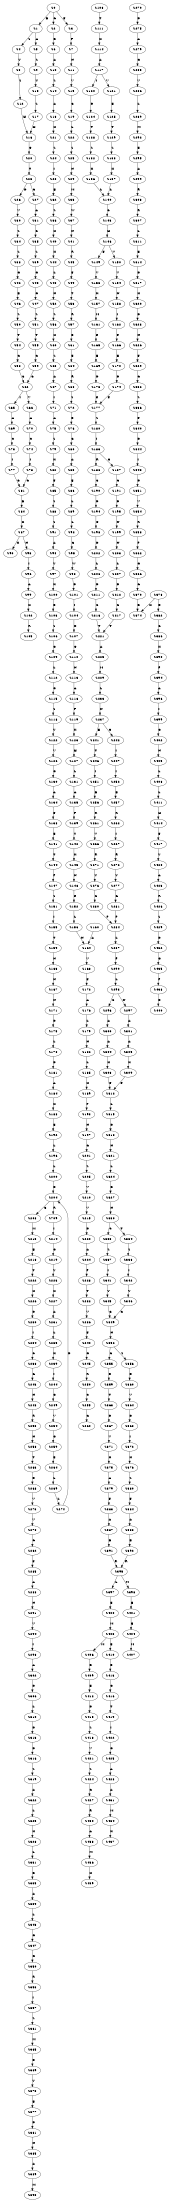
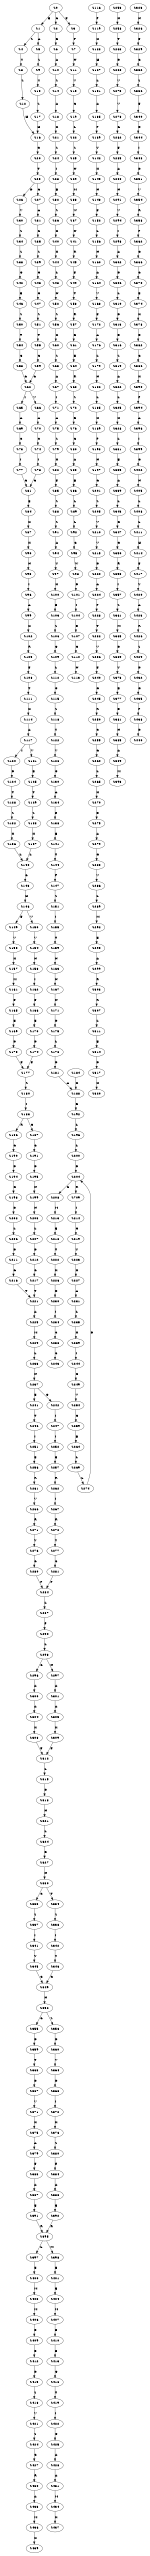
edge "S320" -> "S323": removed, label "D"
edge "S87" -> "S93": now "S90" -> "S93"
edge "S378" -> "S374": reversed
edge "S105" -> "S108": added, label "F"
edge "S113" -> "S116": removed, label "A"
node "S265": added
edge "S156" -> "S164": now "S156" -> "S160"
edge "S181" -> "S184": now "S181" -> "S188"
node "S248": removed
edge "S403" -> "S410": now "S407" -> "S410"
